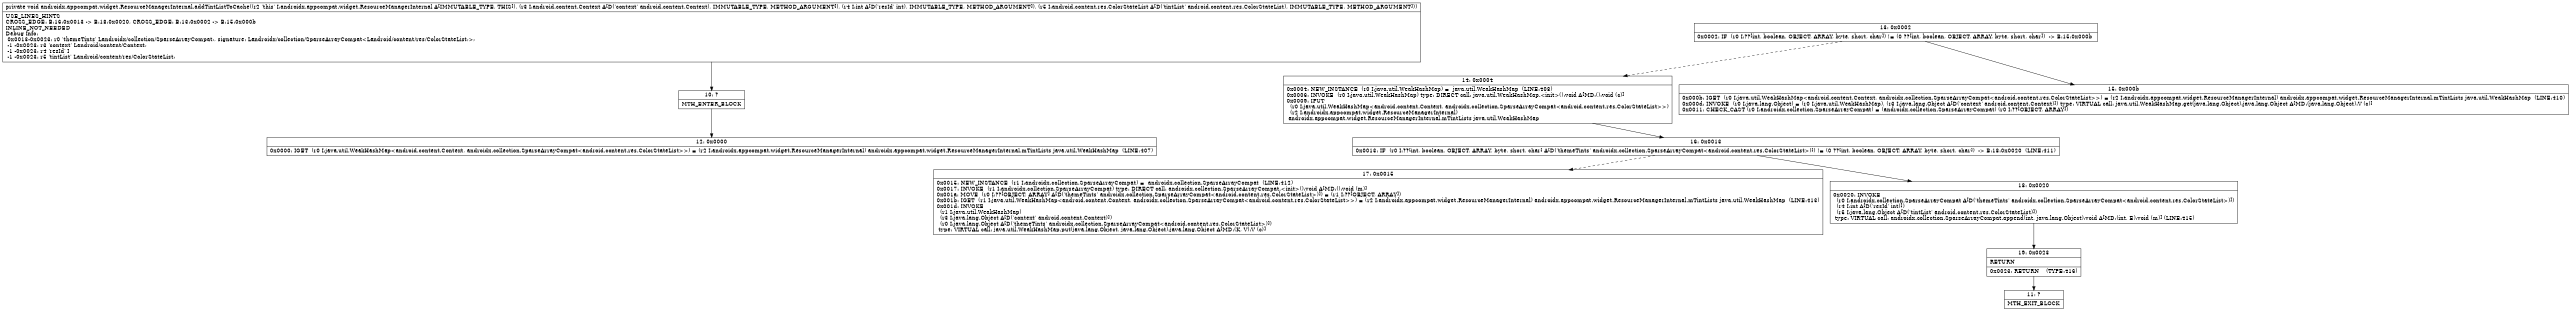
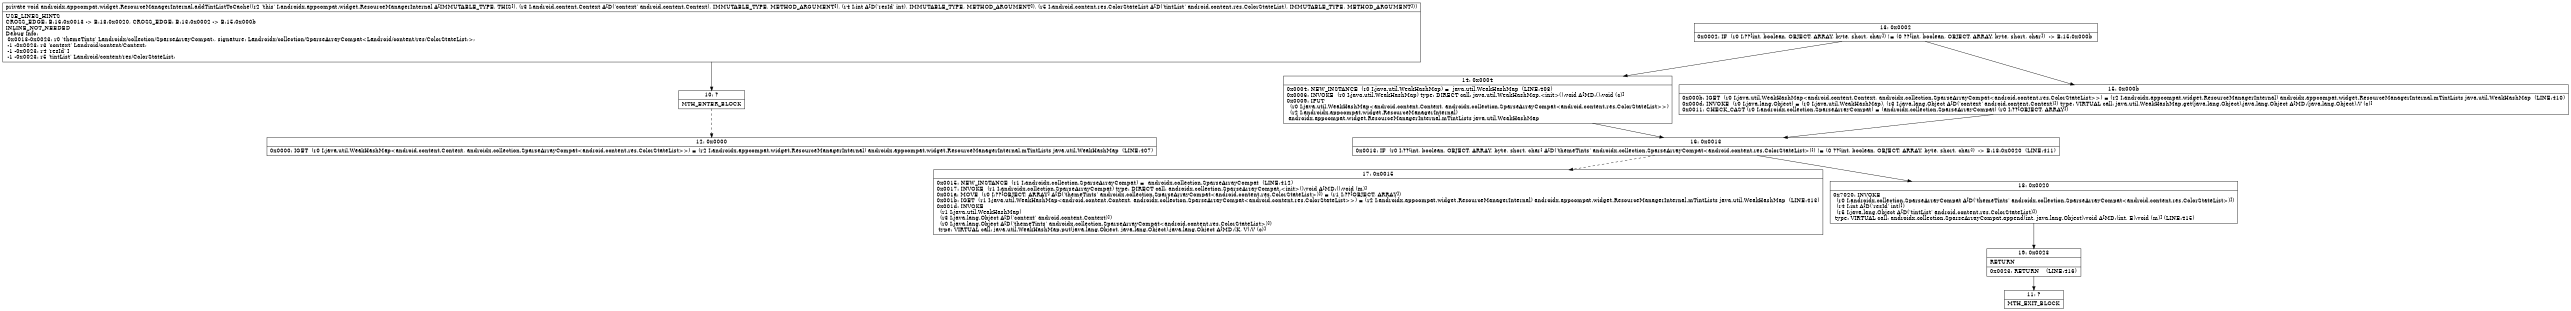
edge "13: 0x0002" -> "14: 0x0004": style dashed -> solid
edge "10: ?" -> "12: 0x0000": style solid -> dashed
edge "15: 0x000b" -> "16: 0x0013": added
node "18: 0x0020": text "0x0020: INVOKE" -> "0x7020: INVOKE"
node "19: 0x0023": text "0x0023: RETURN    (TYPE:416)" -> "0x0023: RETURN    (LINE:416)"
